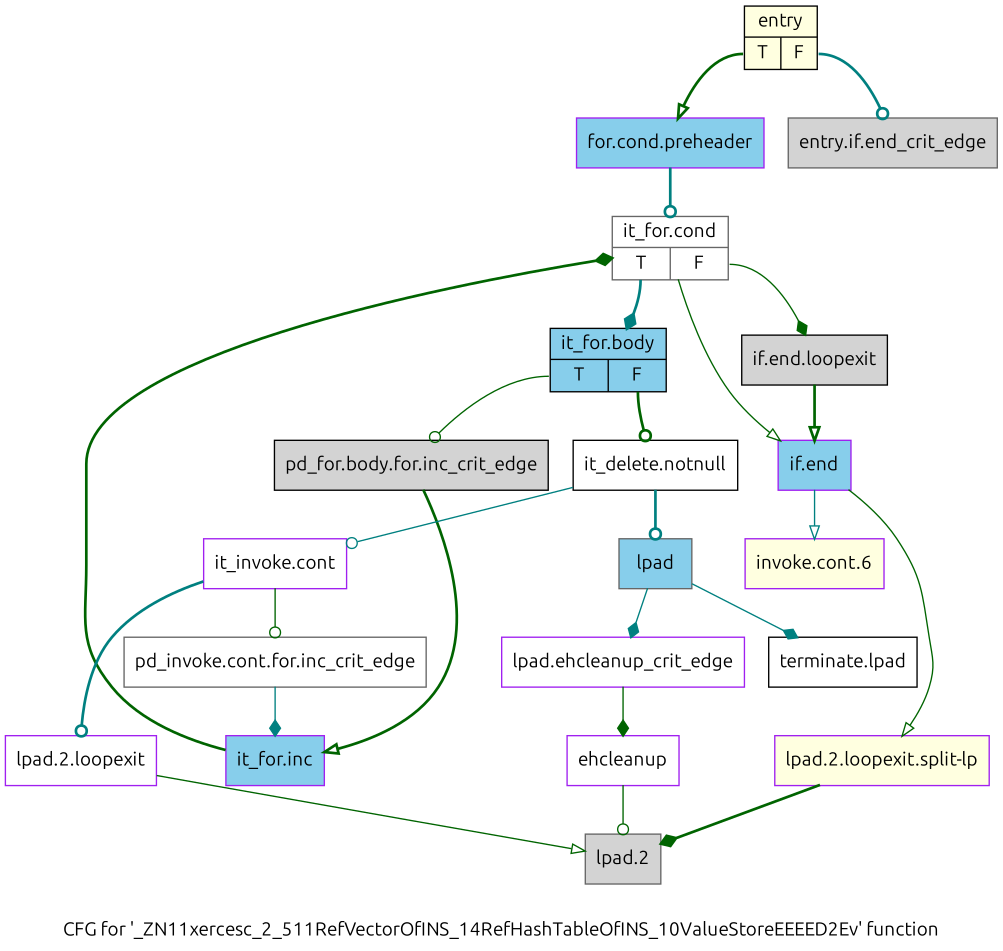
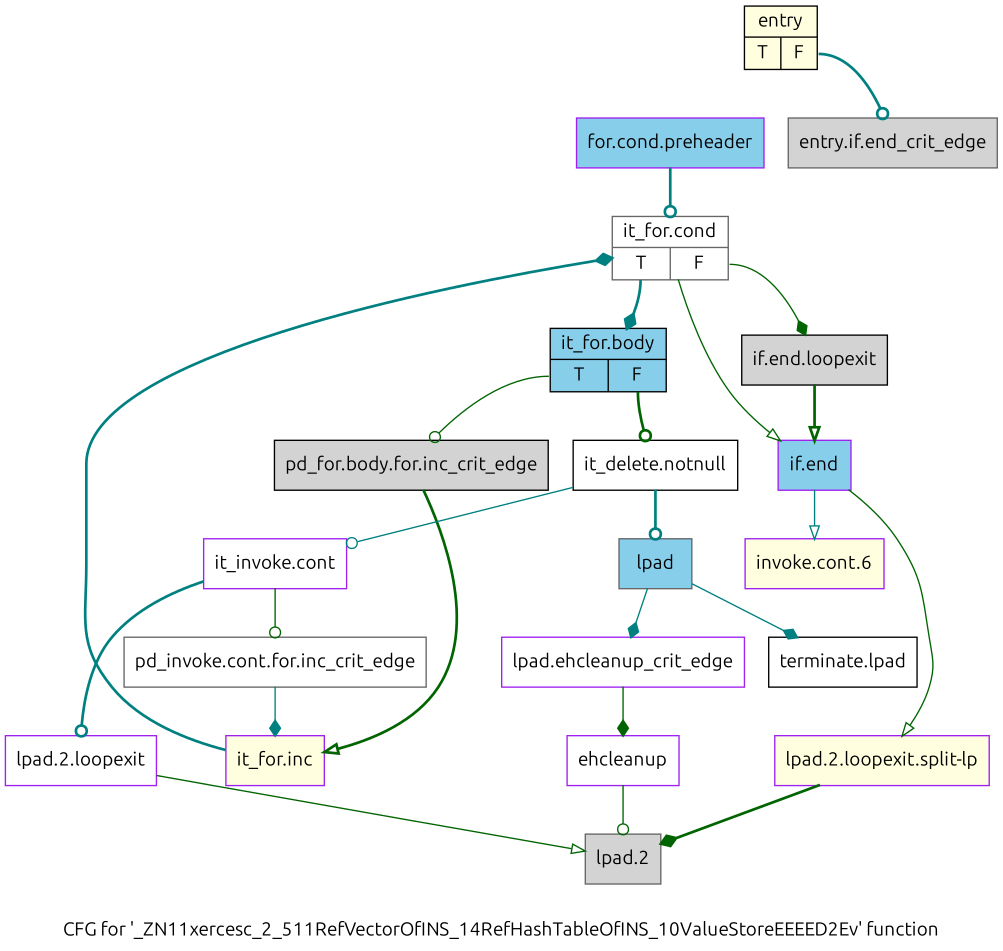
edge "entry" -> "for.cond.preheader": removed
edge "it_for.inc" -> "it_for.cond": color darkgreen -> teal
node "it_for.inc": fillcolor skyblue -> lightyellow
